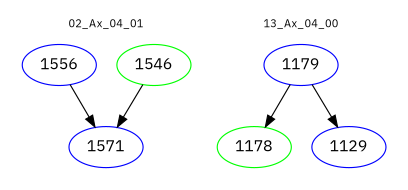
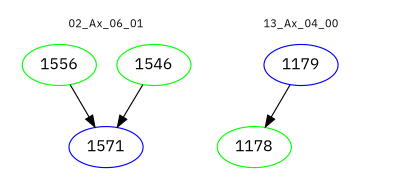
cluster "02_Ax_04_01": label "02_Ax_04_01" -> "02_Ax_06_01"
node "1556": color blue -> green
node "1129": removed
